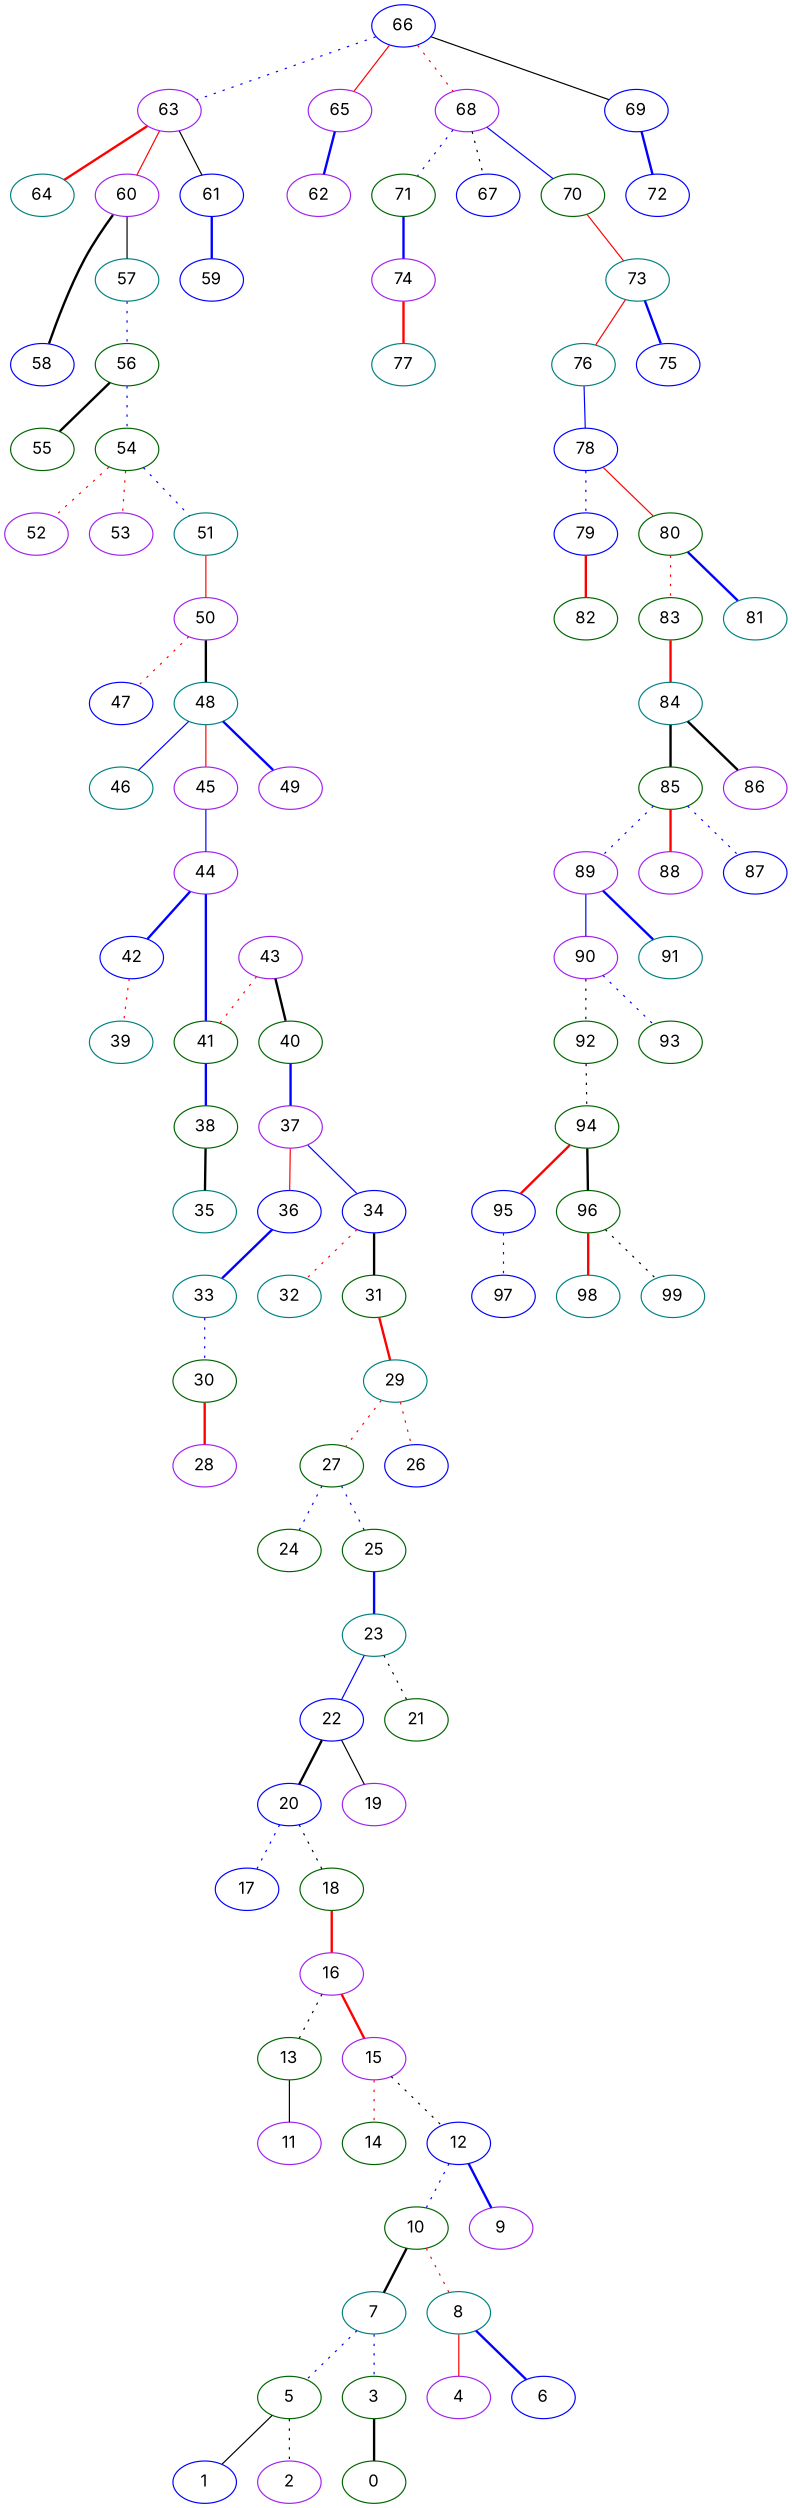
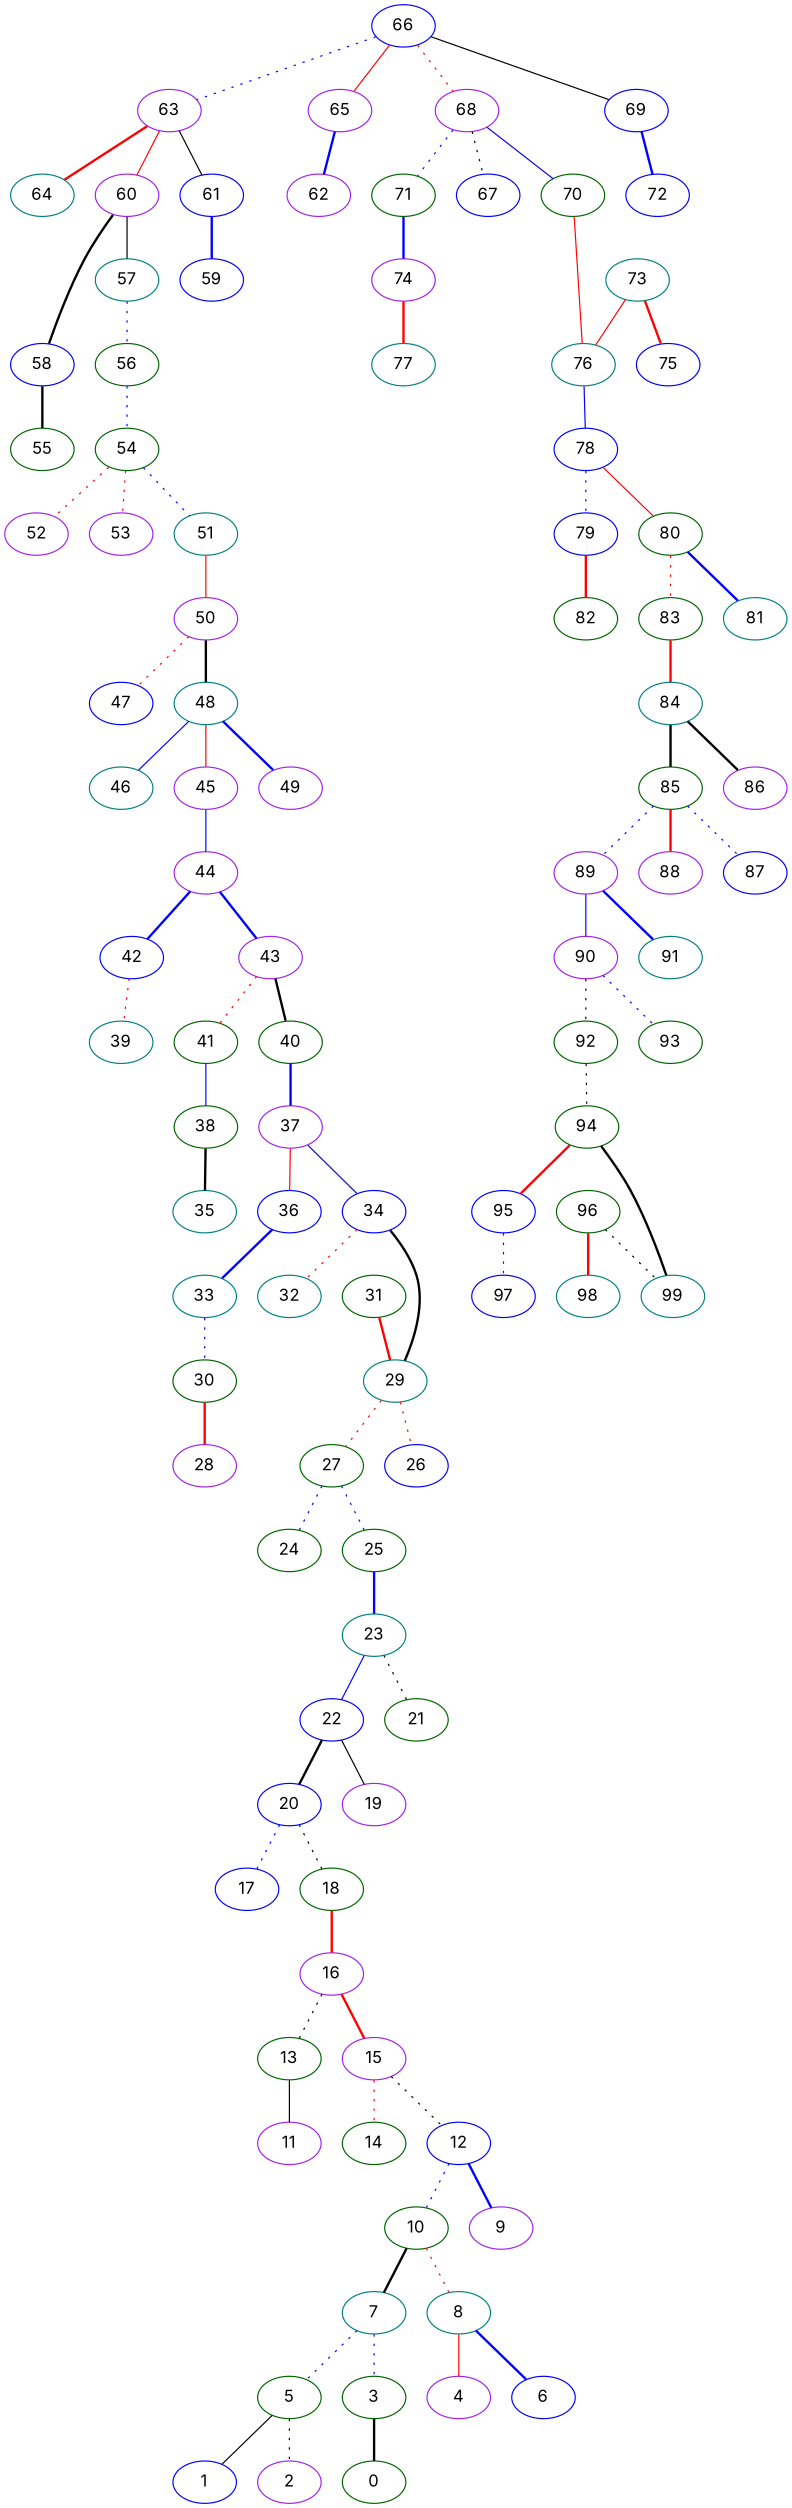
edge "70" -- "73": now "70" -- "76"
edge "73" -- "75": color blue -> red
edge "56" -- "55": now "58" -- "55"
edge "44" -- "41": now "44" -- "43"
edge "41" -- "38": style bold -> solid
edge "94" -- "96": now "94" -- "99"
edge "34" -- "31": now "34" -- "29"
